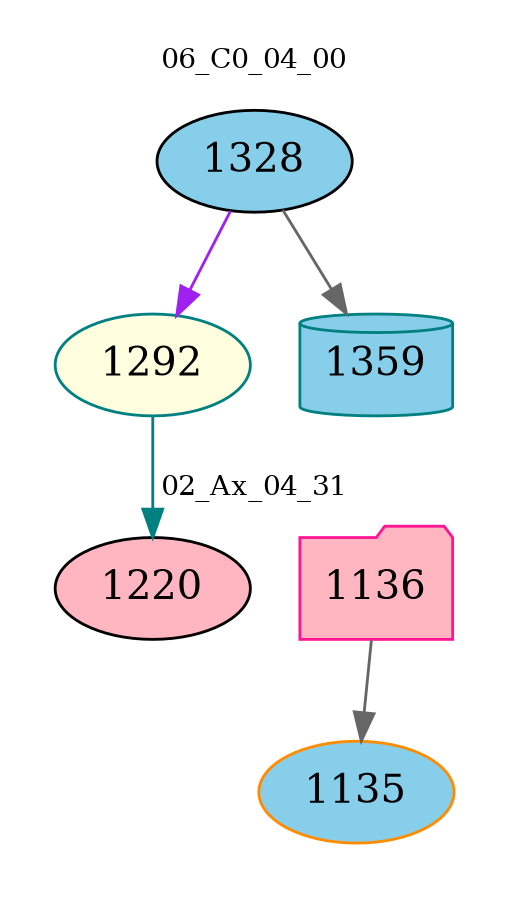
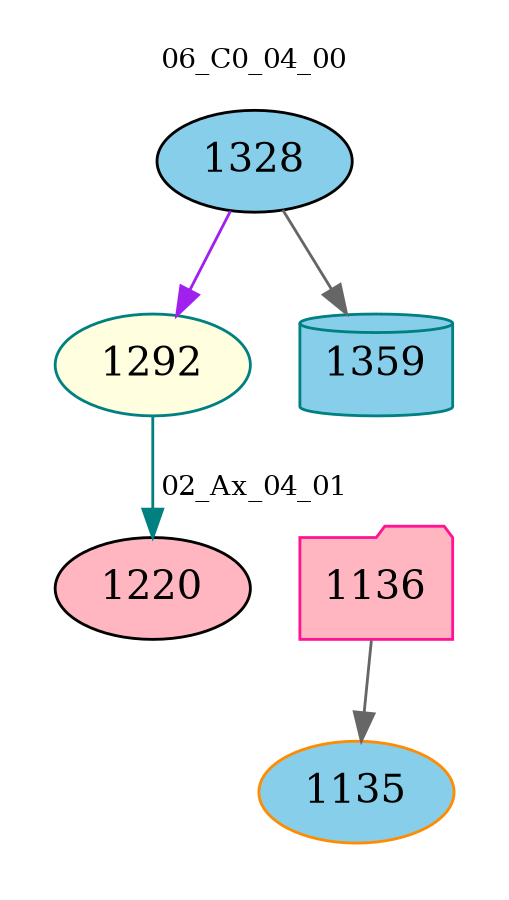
cluster "02_Ax_04_31": label "02_Ax_04_31" -> "02_Ax_04_01"
